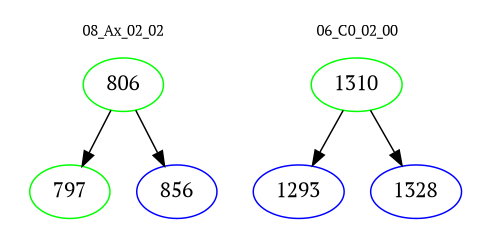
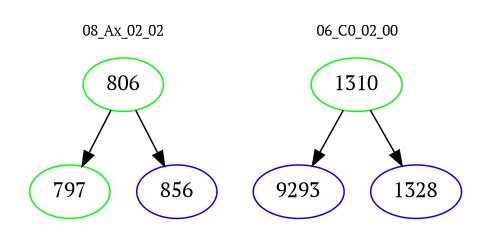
node "1293": label "1293" -> "9293"
